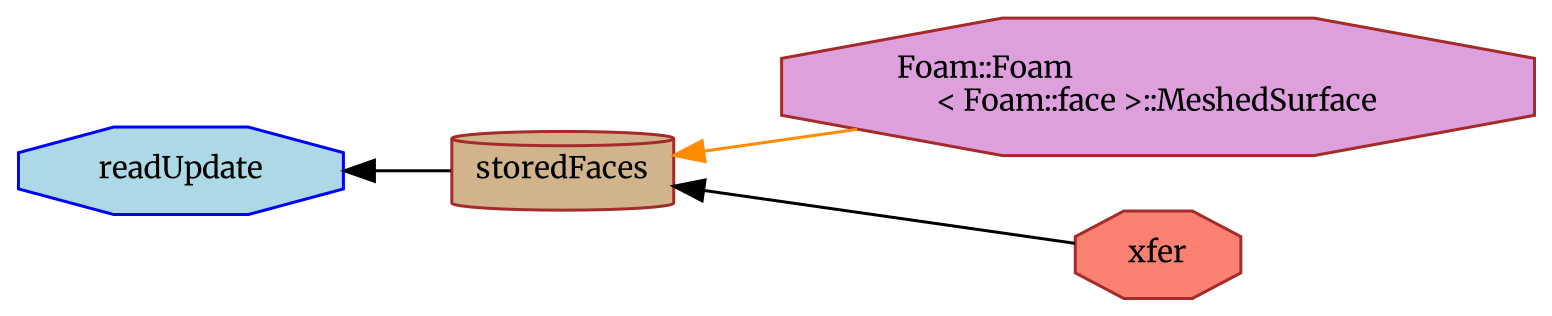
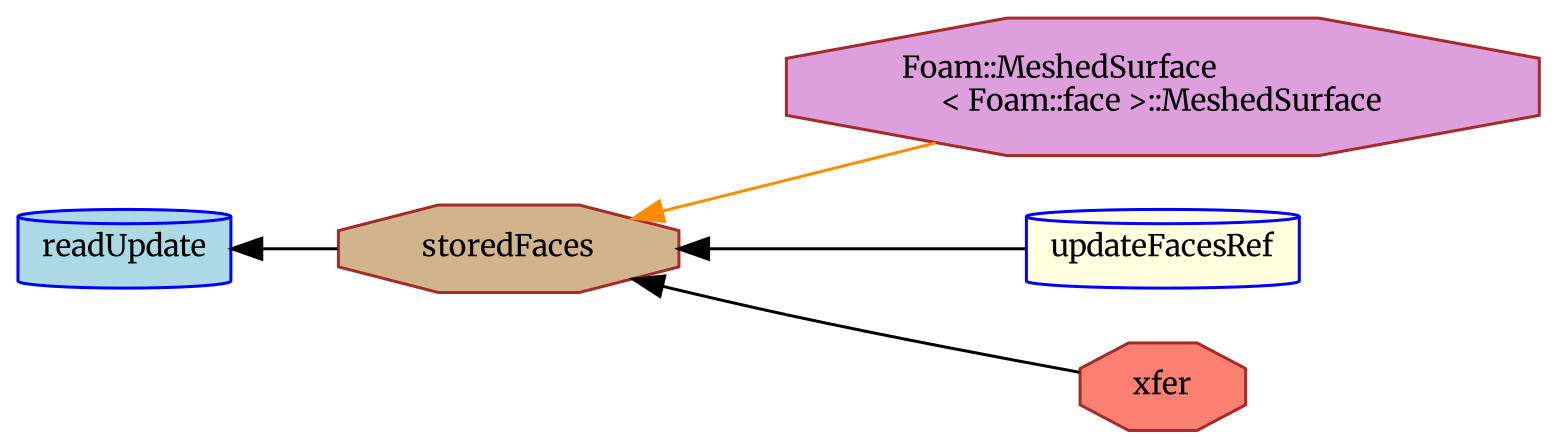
node "Foam::Foam < Foam::face >::MeshedSurface": label "Foam::Foam < Foam::face >::MeshedSurface" -> "Foam::MeshedSurface < Foam::face >::MeshedSurface"
node "readUpdate": shape octagon -> cylinder
node "storedFaces": shape cylinder -> octagon
node "updateFacesRef": added
